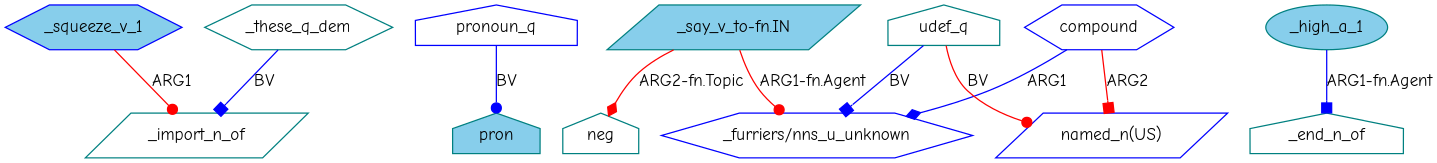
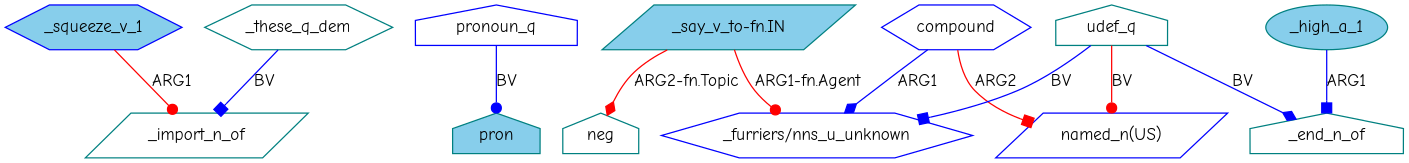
edge "udef_q" -> "_end_n_of": added, label "BV"
edge "_high_a_1" -> "_end_n_of": label "ARG1-fn.Agent" -> "ARG1"
